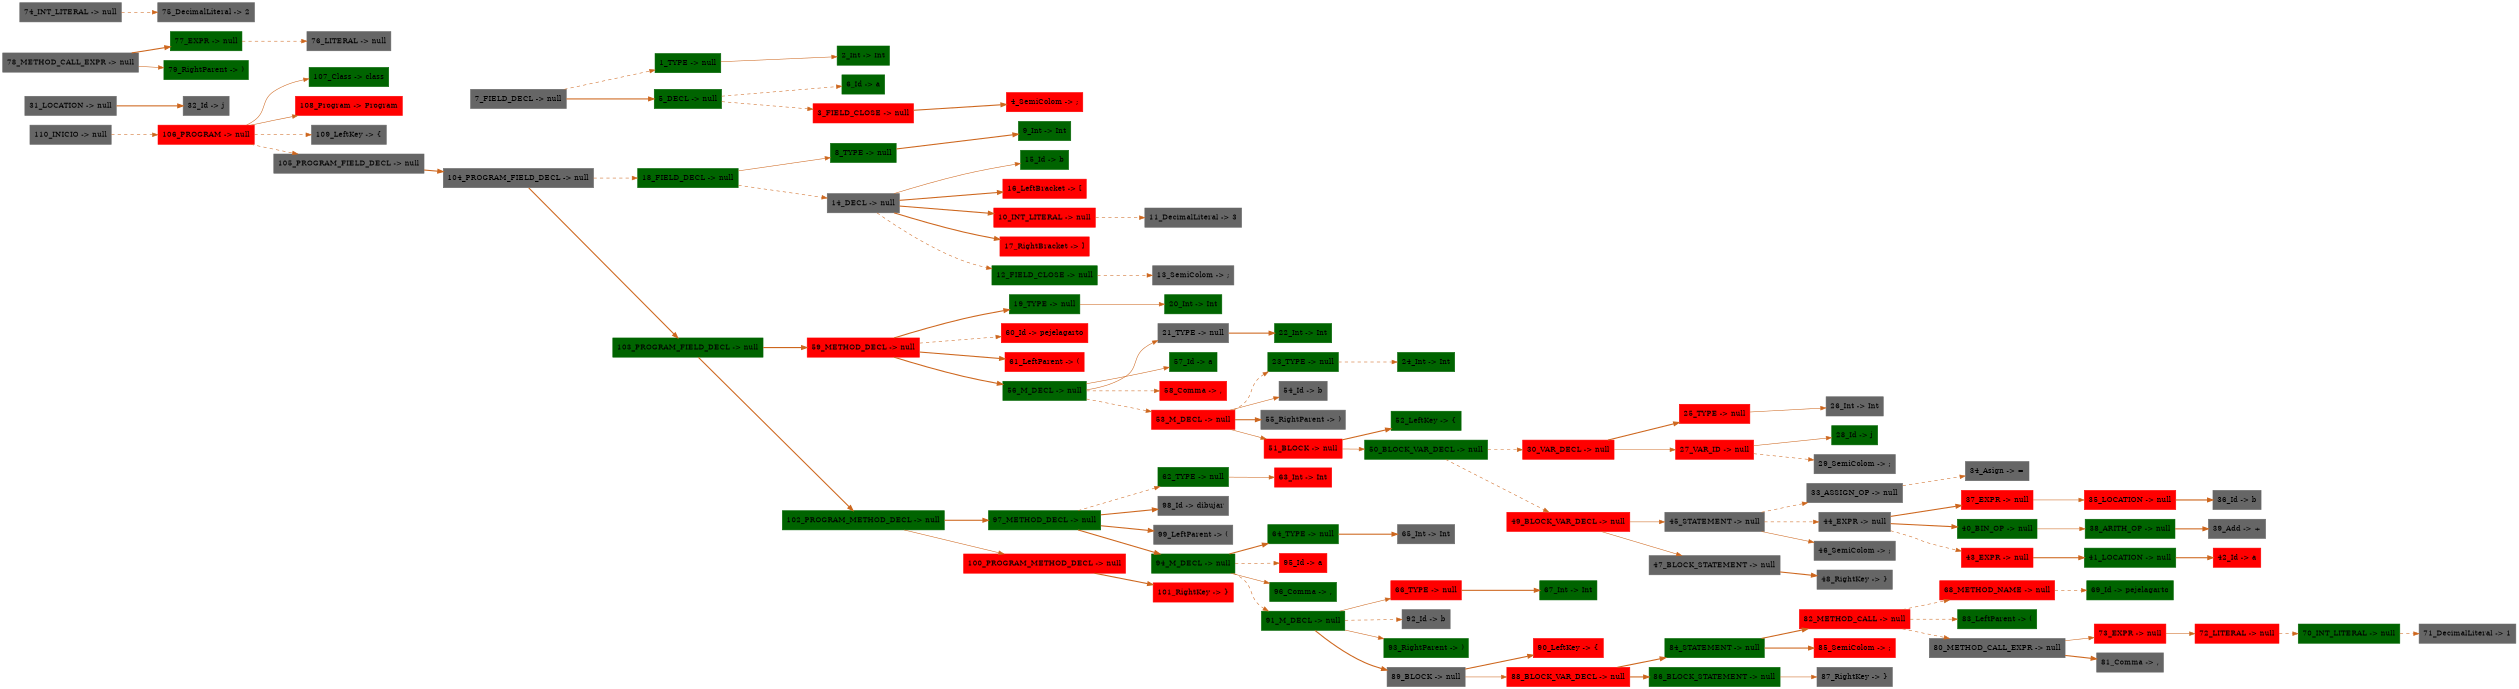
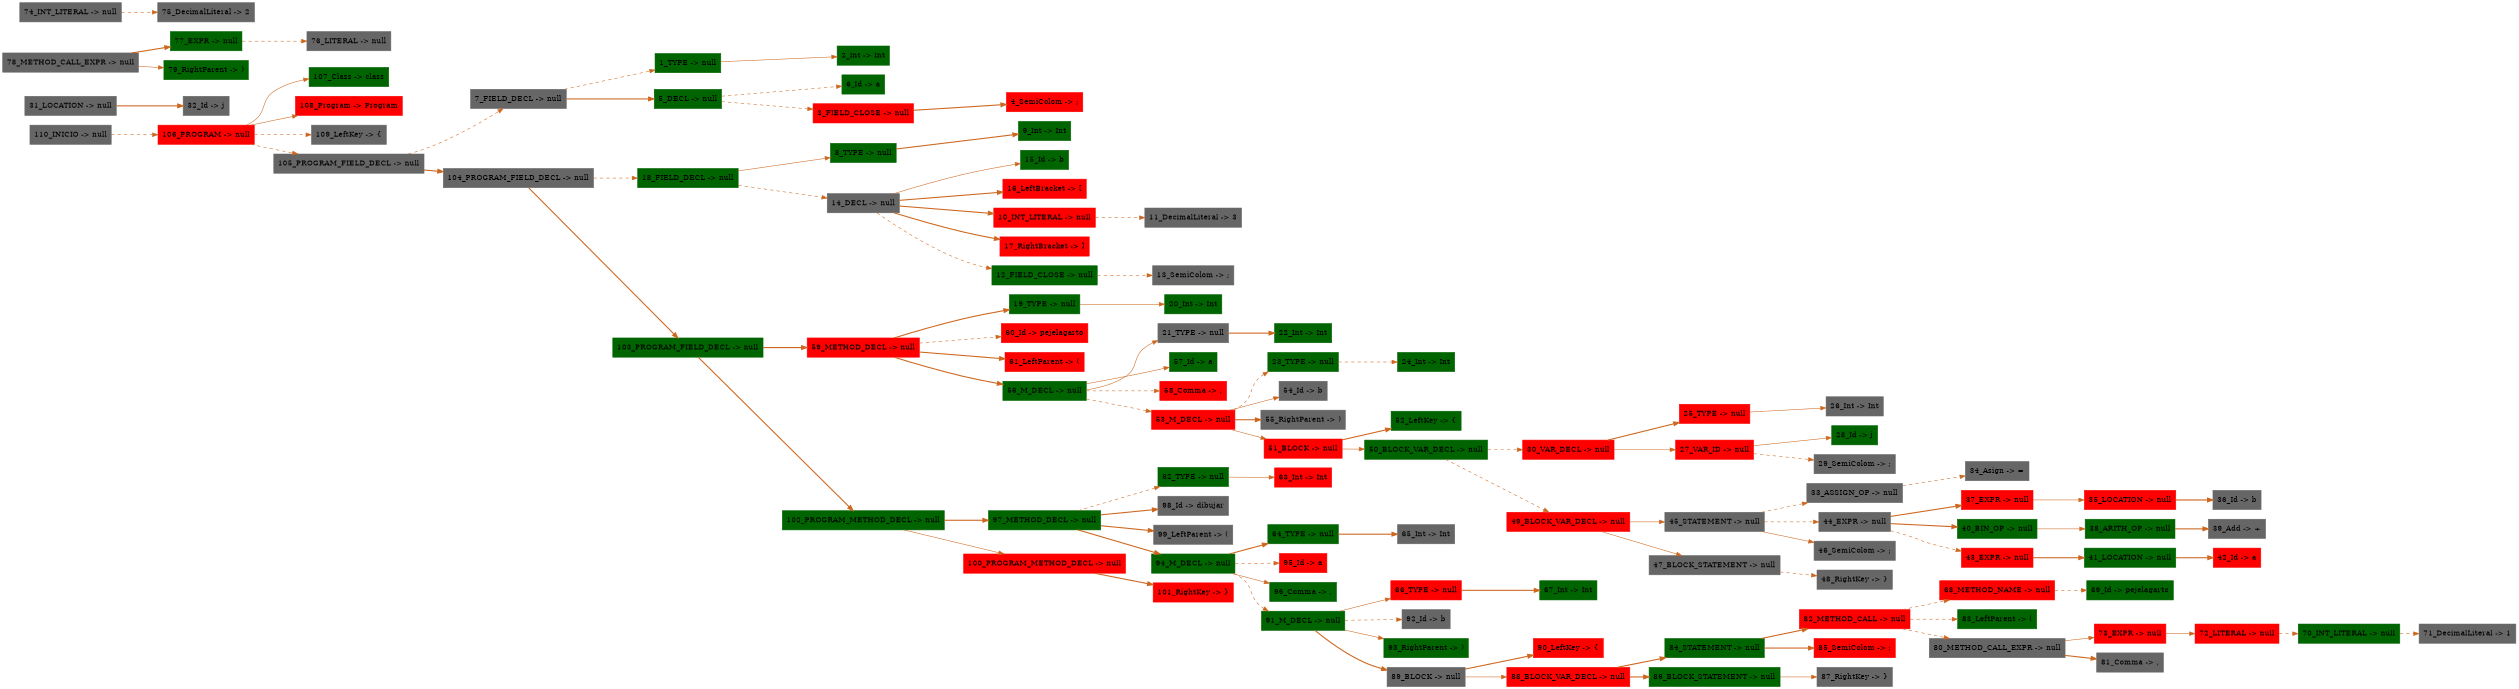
edge "105_PROGRAM_FIELD_DECL -> null" -> "7_FIELD_DECL -> null": added
edge "47_BLOCK_STATEMENT -> null" -> "48_RightKey -> }": style bold -> dashed
